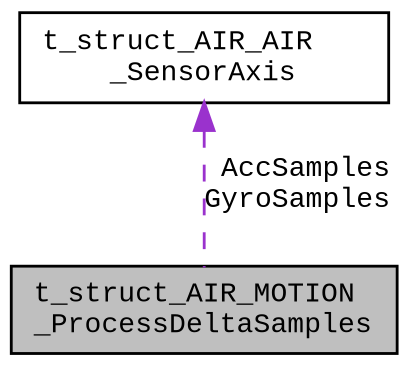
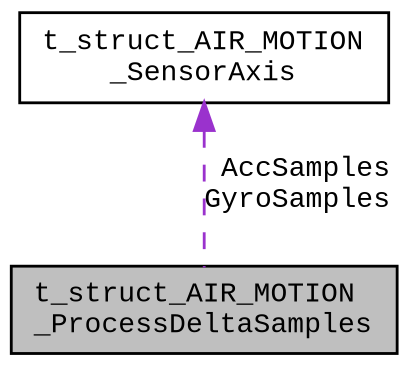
node "t_struct_AIR_AIR _SensorAxis": label "t_struct_AIR_AIR _SensorAxis" -> "t_struct_AIR_MOTION _SensorAxis"
